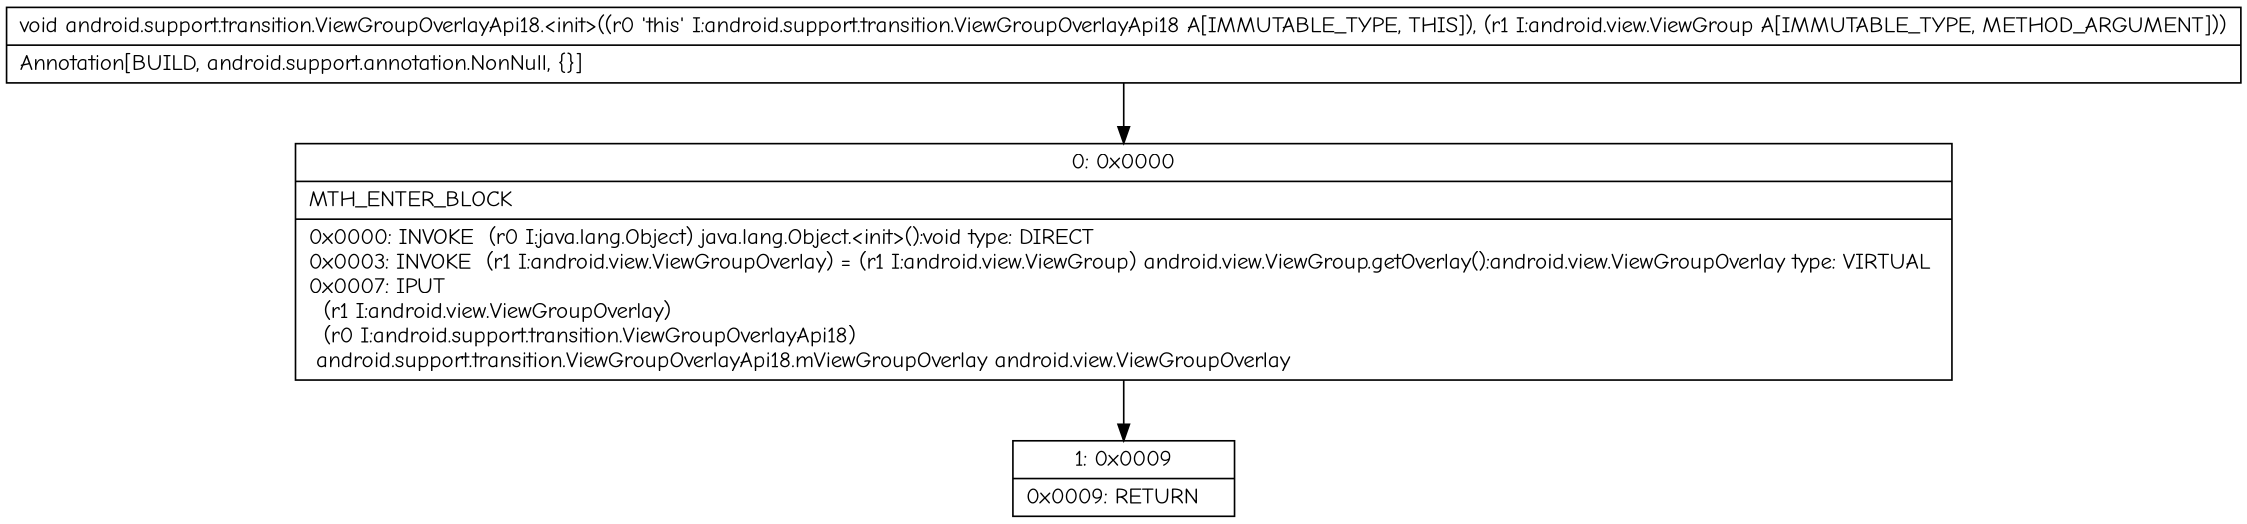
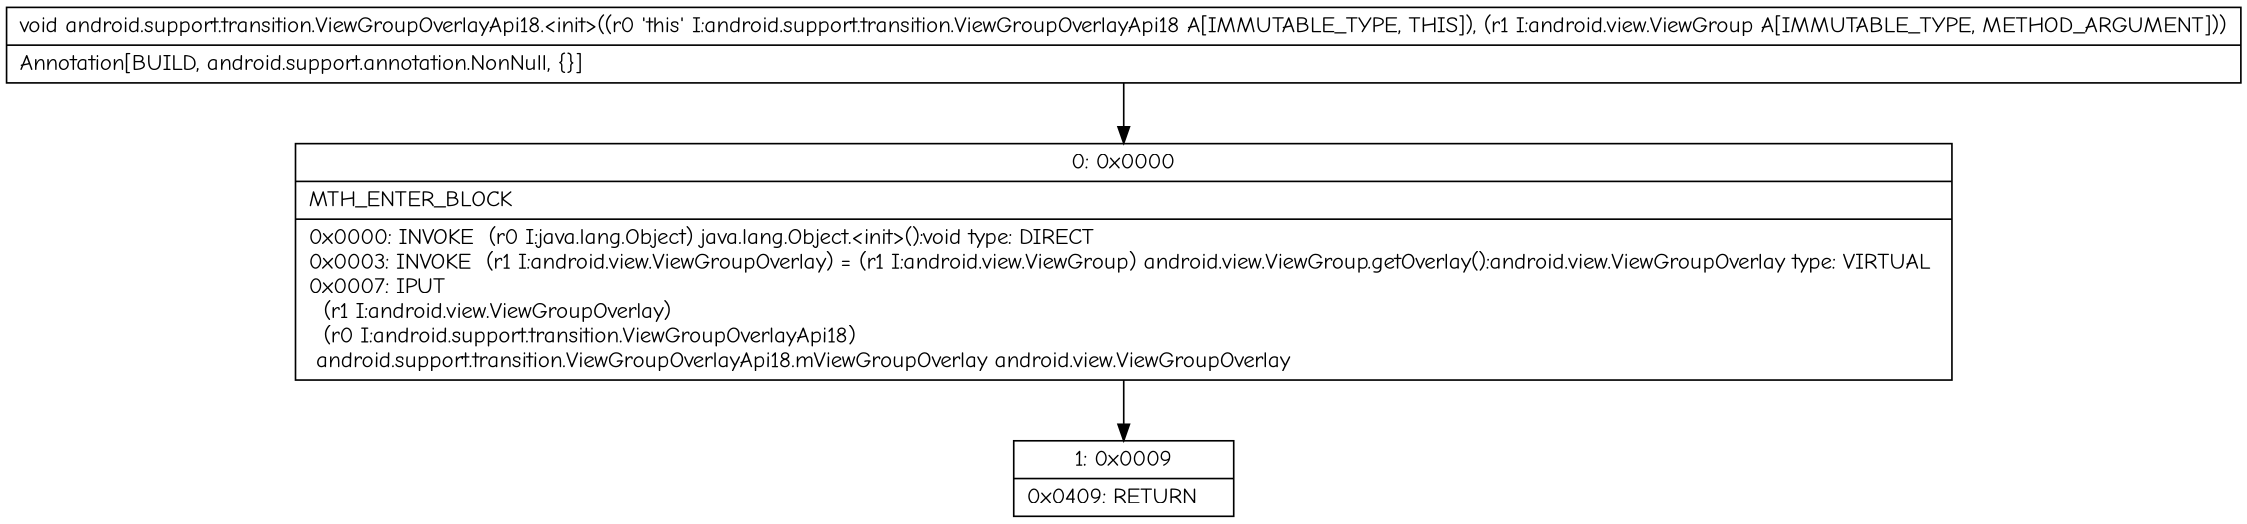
node "1: 0x0009": text "0x0009: RETURN" -> "0x0409: RETURN"
